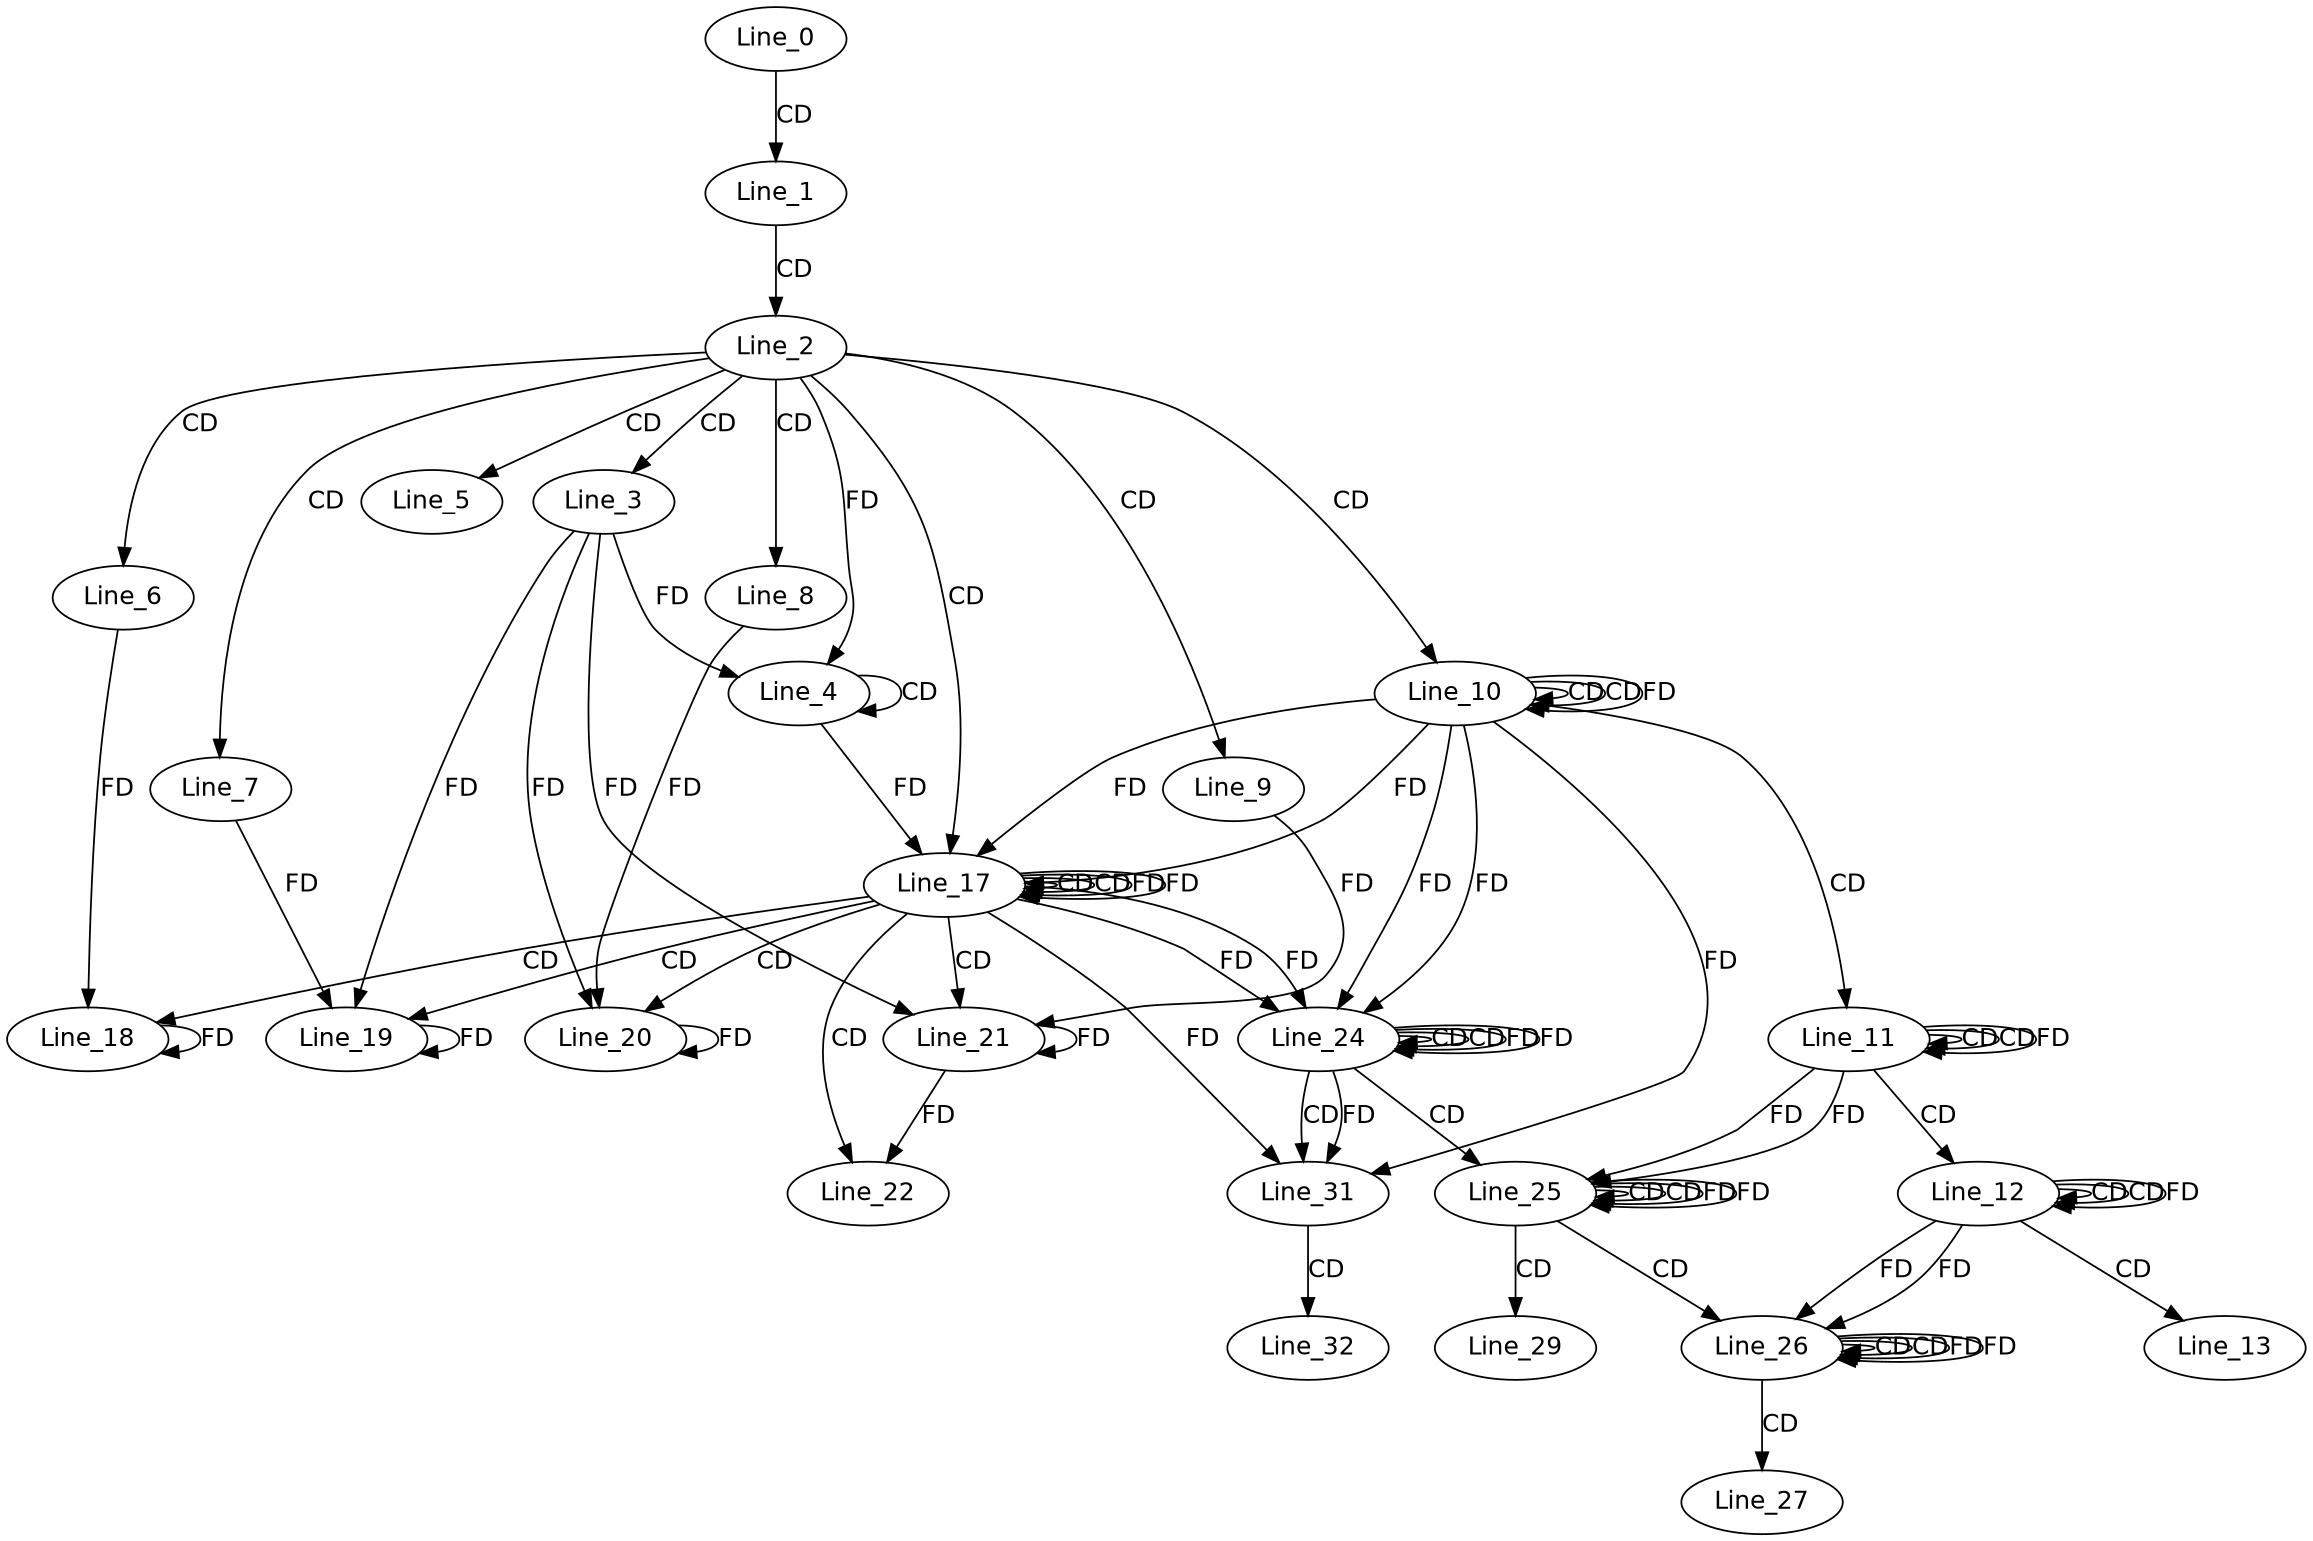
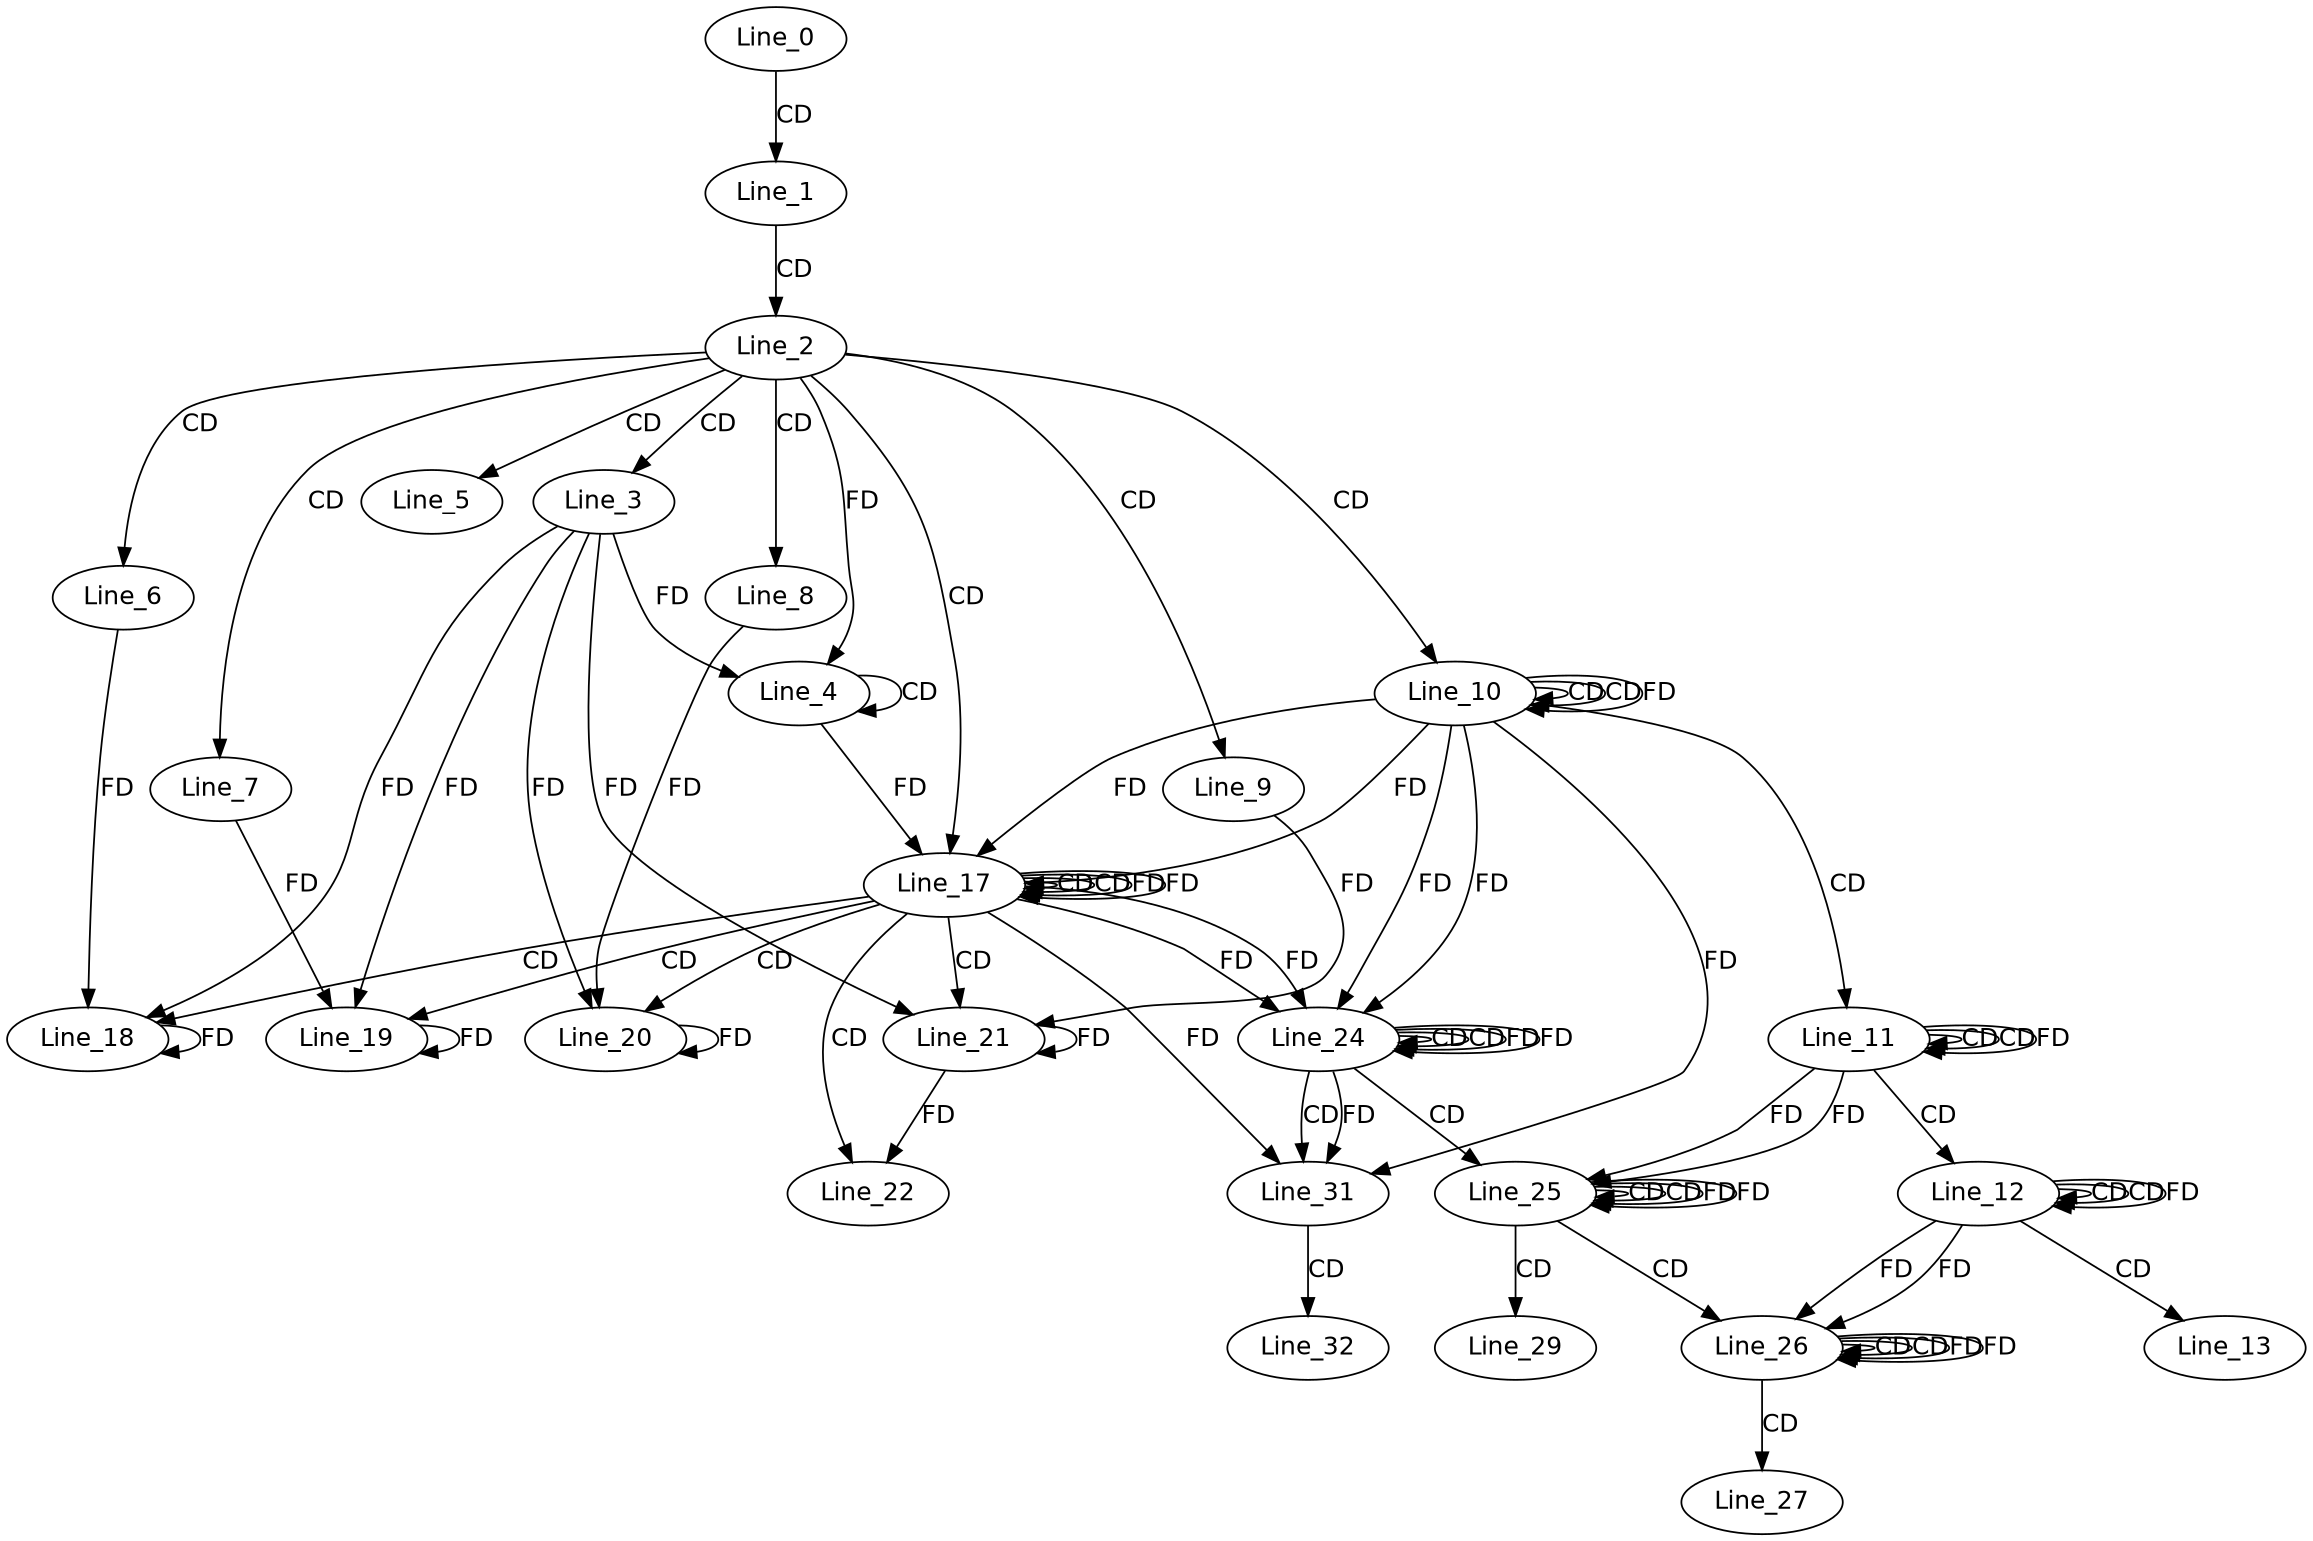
edge "Line_3" -> "Line_18": added, label "FD"
